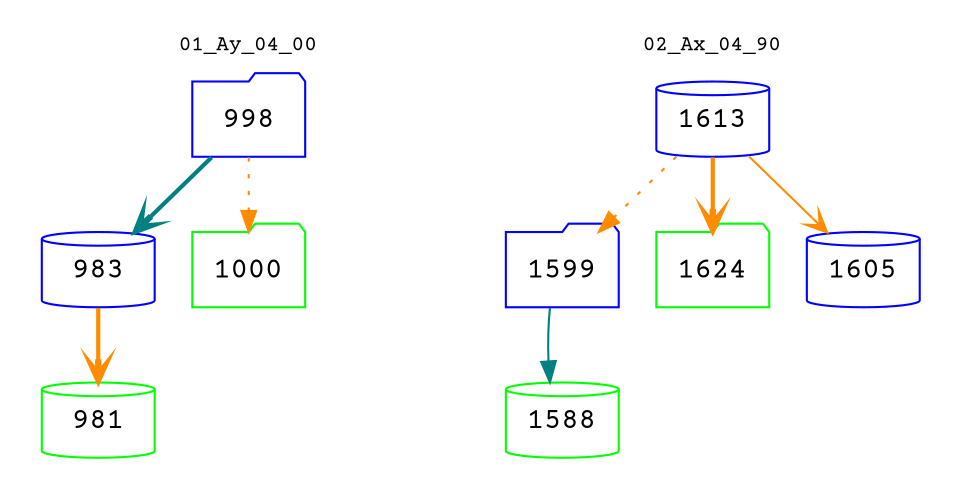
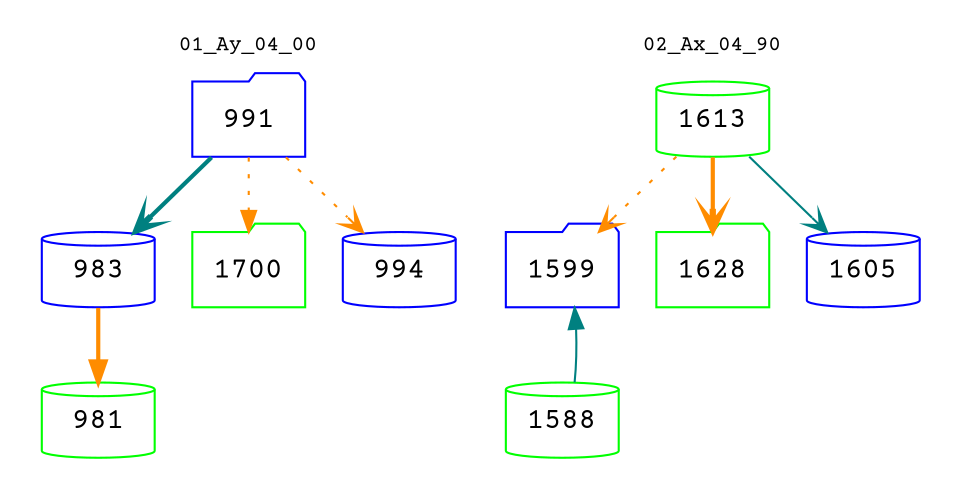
node "998": label "998" -> "991"
node "1613": color blue -> green
edge "1613" -> "1599": arrowhead normal -> vee
edge "1613" -> "1605": color darkorange -> teal
node "1000": label "1000" -> "1700"
node "994": added
node "1624": label "1624" -> "1628"
edge "983" -> "981": arrowhead vee -> normal
edge "1599" -> "1588": reversed
